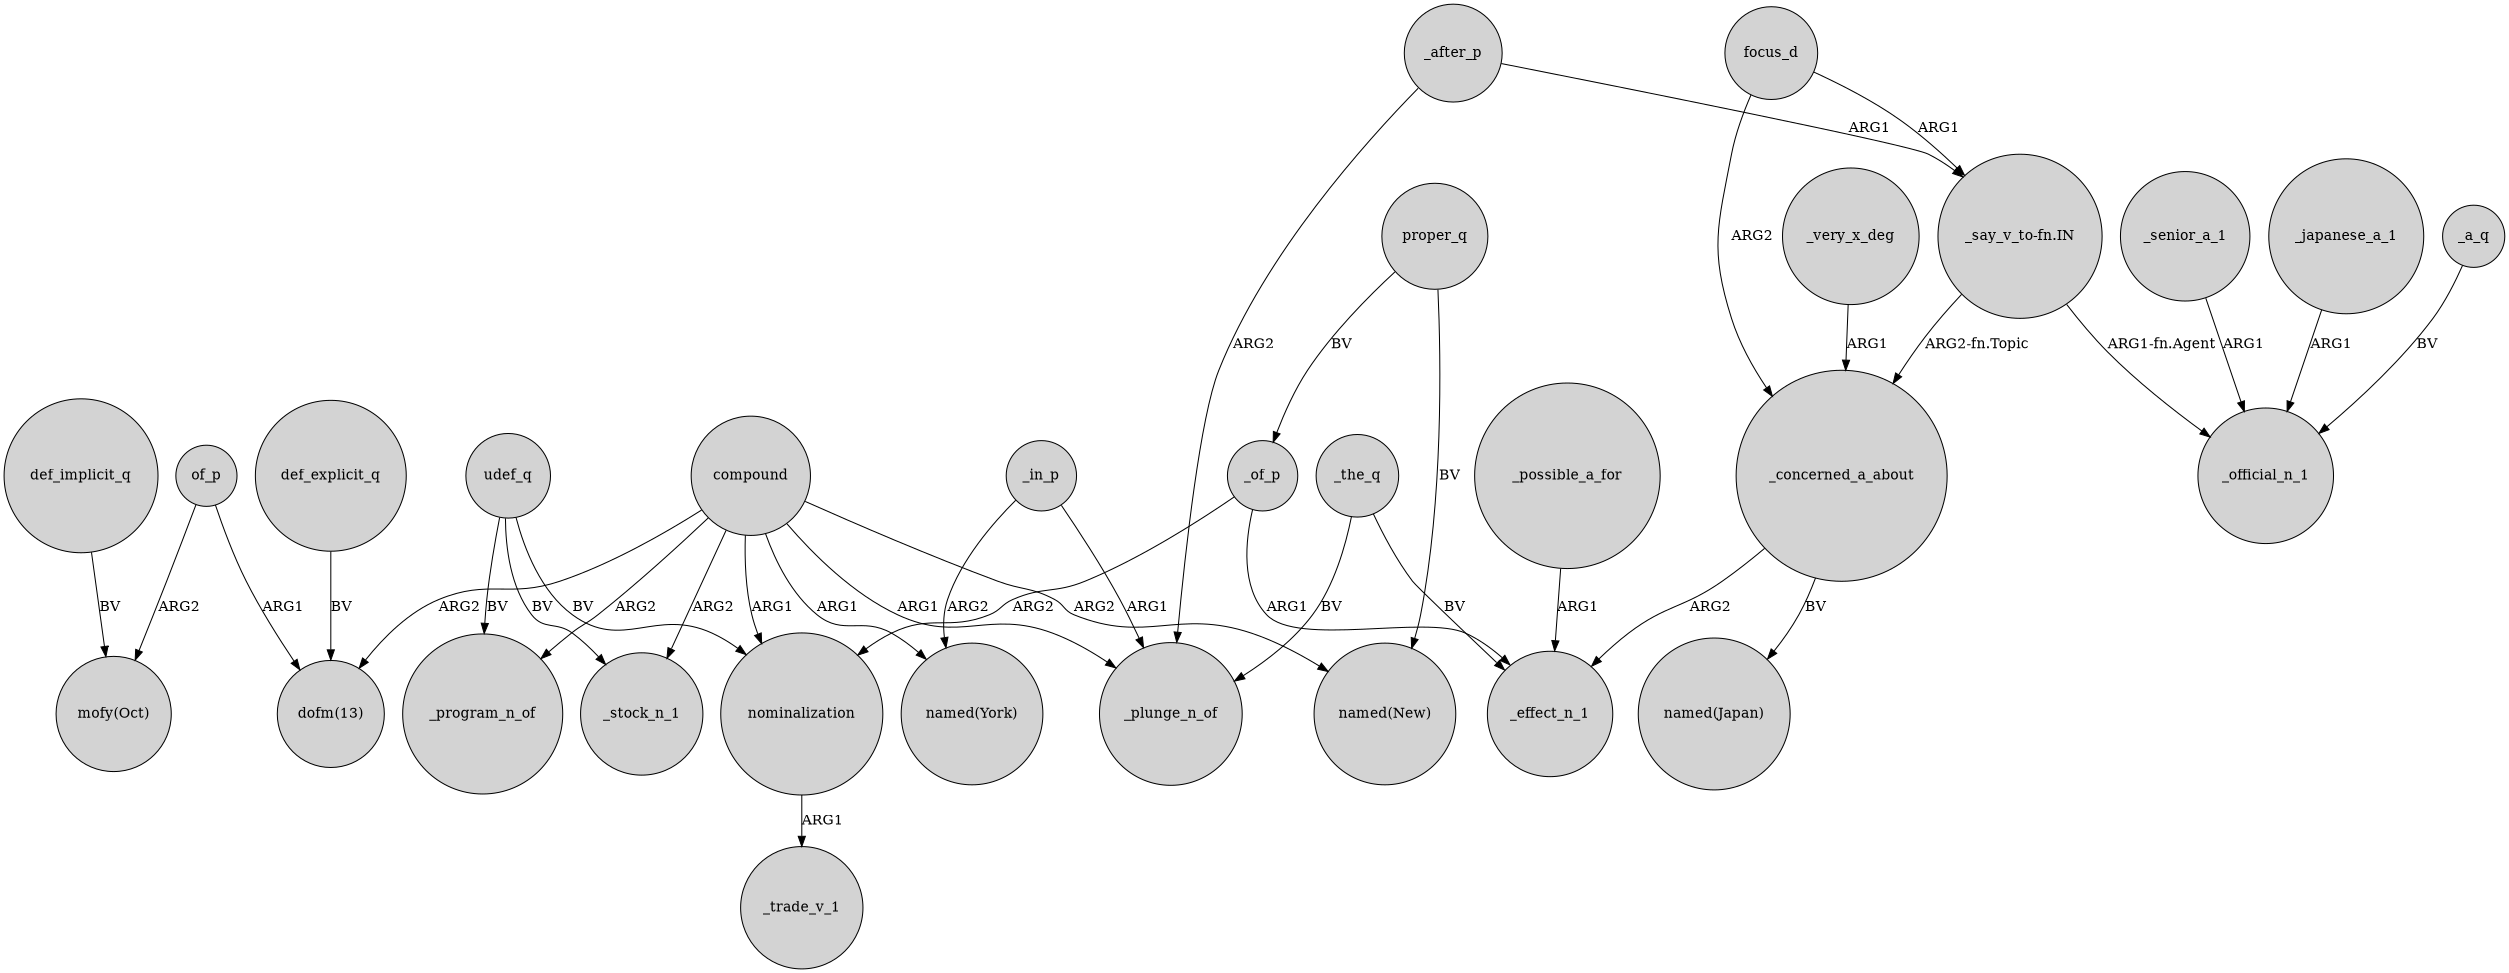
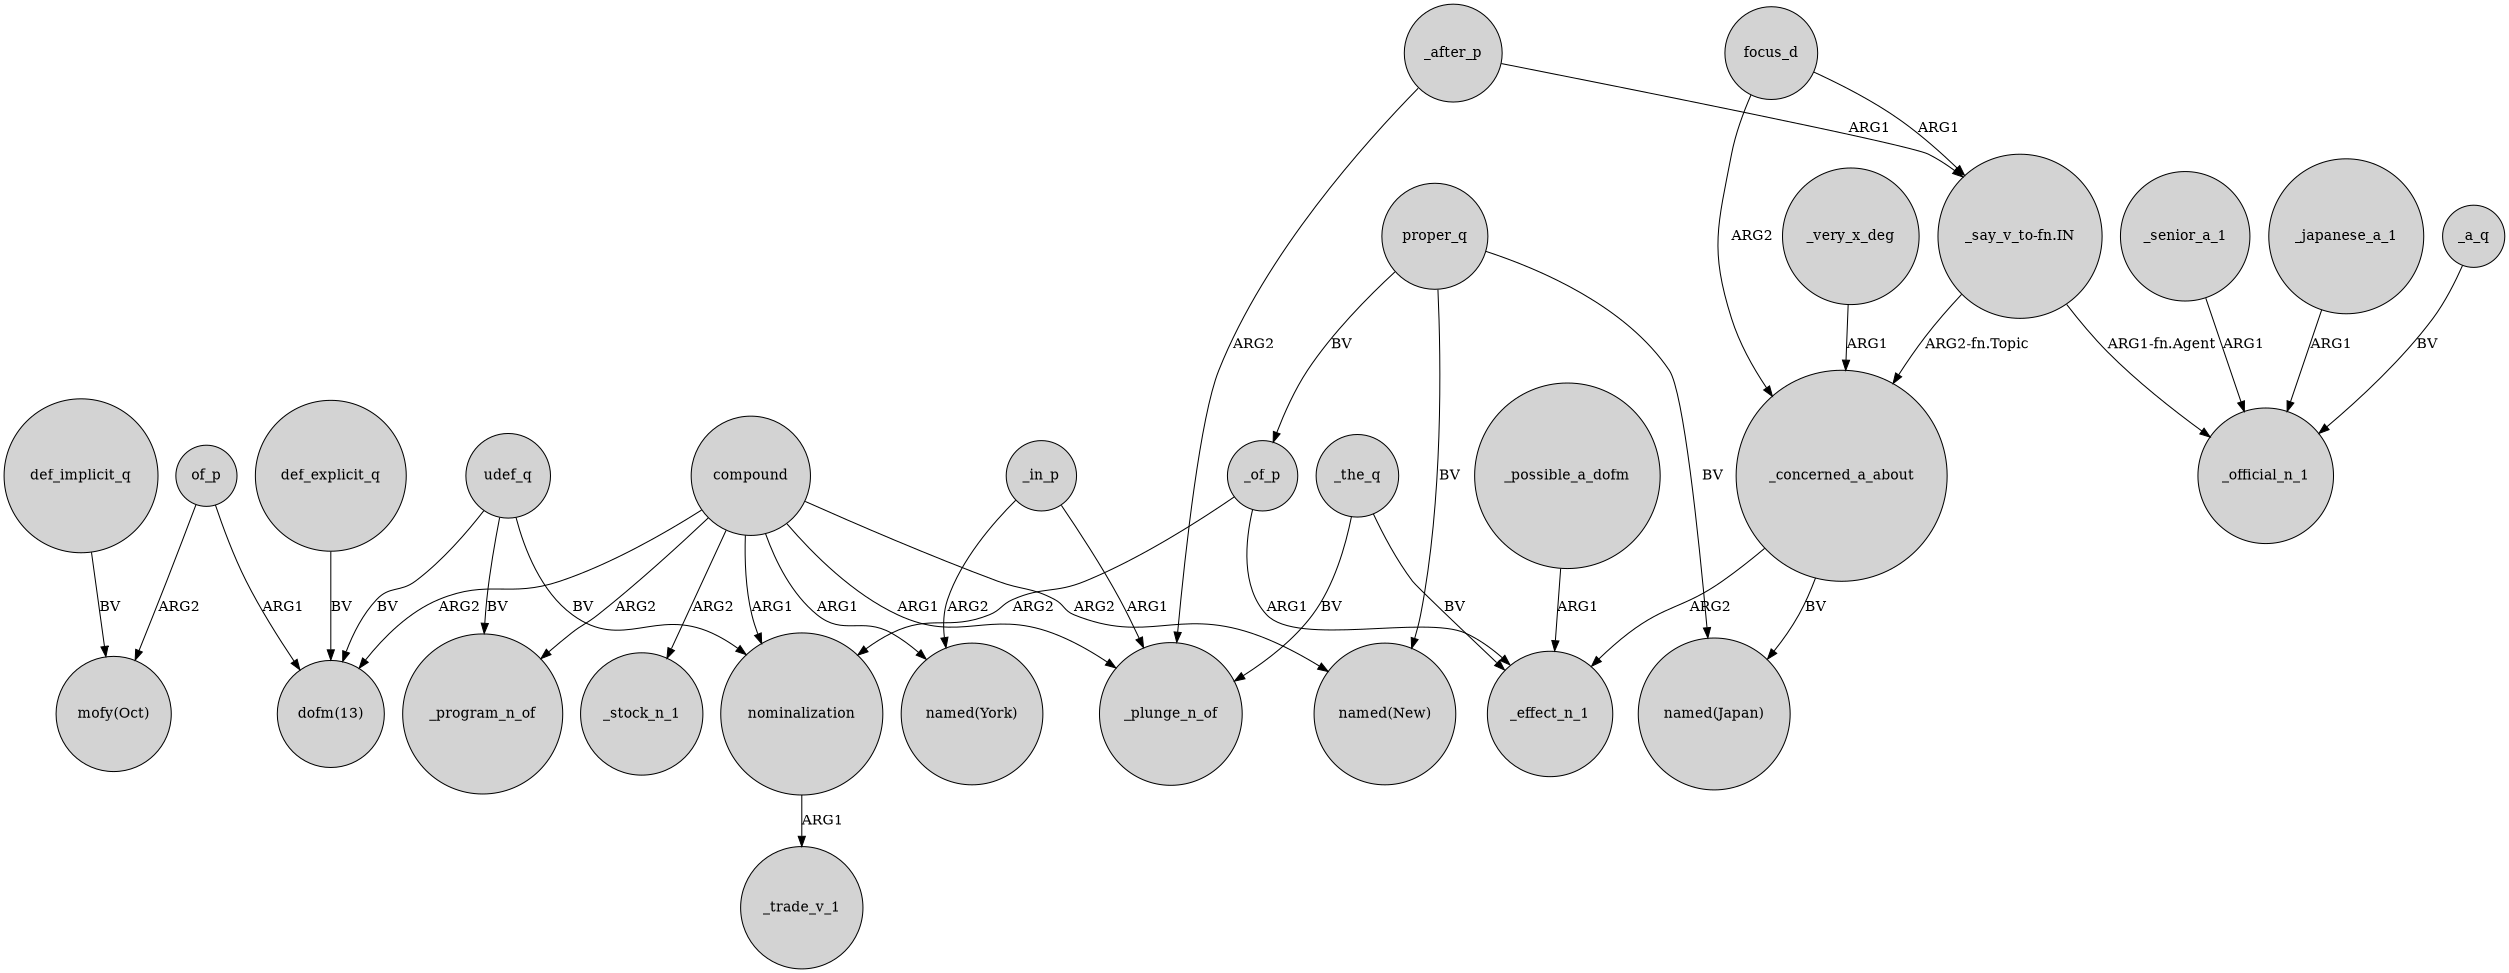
edge "proper_q" -> "named(Japan)": added, label "BV"
node "_possible_a_for": label "_possible_a_for" -> "_possible_a_dofm"
edge "udef_q" -> "_stock_n_1": now "udef_q" -> "dofm(13)"
